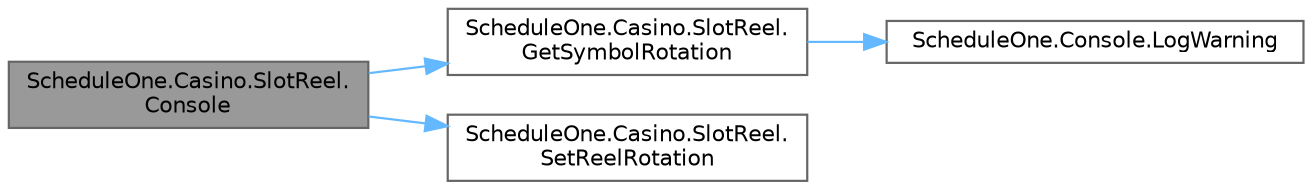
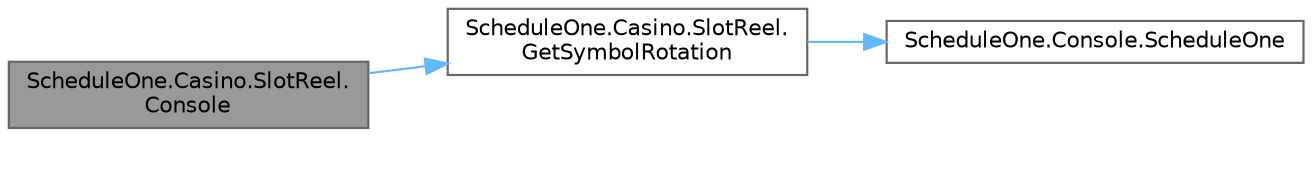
node "ScheduleOne.Console.LogWarning": label "ScheduleOne.Console.LogWarning" -> "ScheduleOne.Console.ScheduleOne"
node "ScheduleOne.Casino.SlotReel. SetReelRotation": removed
